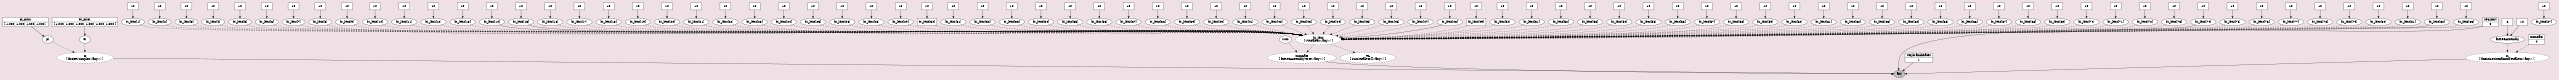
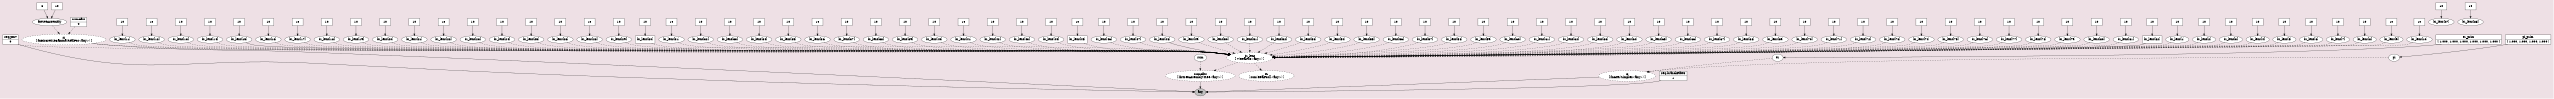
node "br_lens[45]": shape ellipse -> box
node "br_lens[49]": shape box -> ellipse
node "br_lens[82]": shape ellipse -> box
edge "br_lens[14]" -> "br_lens [ v(RealPos<any>) ]": style solid -> dashed
edge "br_lens[83]" -> "br_lens [ v(RealPos<any>) ]": now "sr [ fnDiscretizeGamma(RealPos<any>) ]" -> "br_lens [ v(RealPos<any>) ]"
edge "br_lens[74]" -> "br_lens [ v(RealPos<any>) ]": style solid -> dashed
